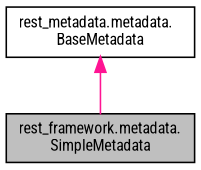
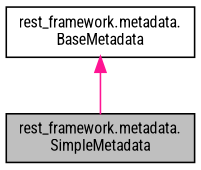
node "rest_metadata.metadata. BaseMetadata": label "rest_metadata.metadata. BaseMetadata" -> "rest_framework.metadata. BaseMetadata"
